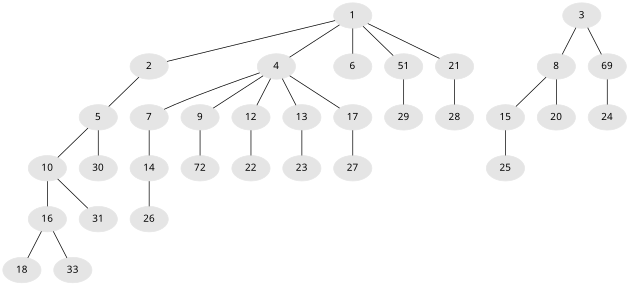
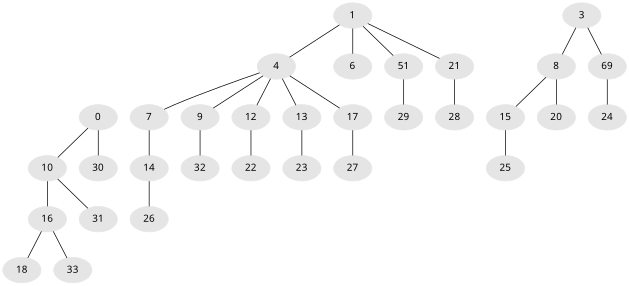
node "2": removed
node "5": label "5" -> "0"
node "72": label "72" -> "32"
